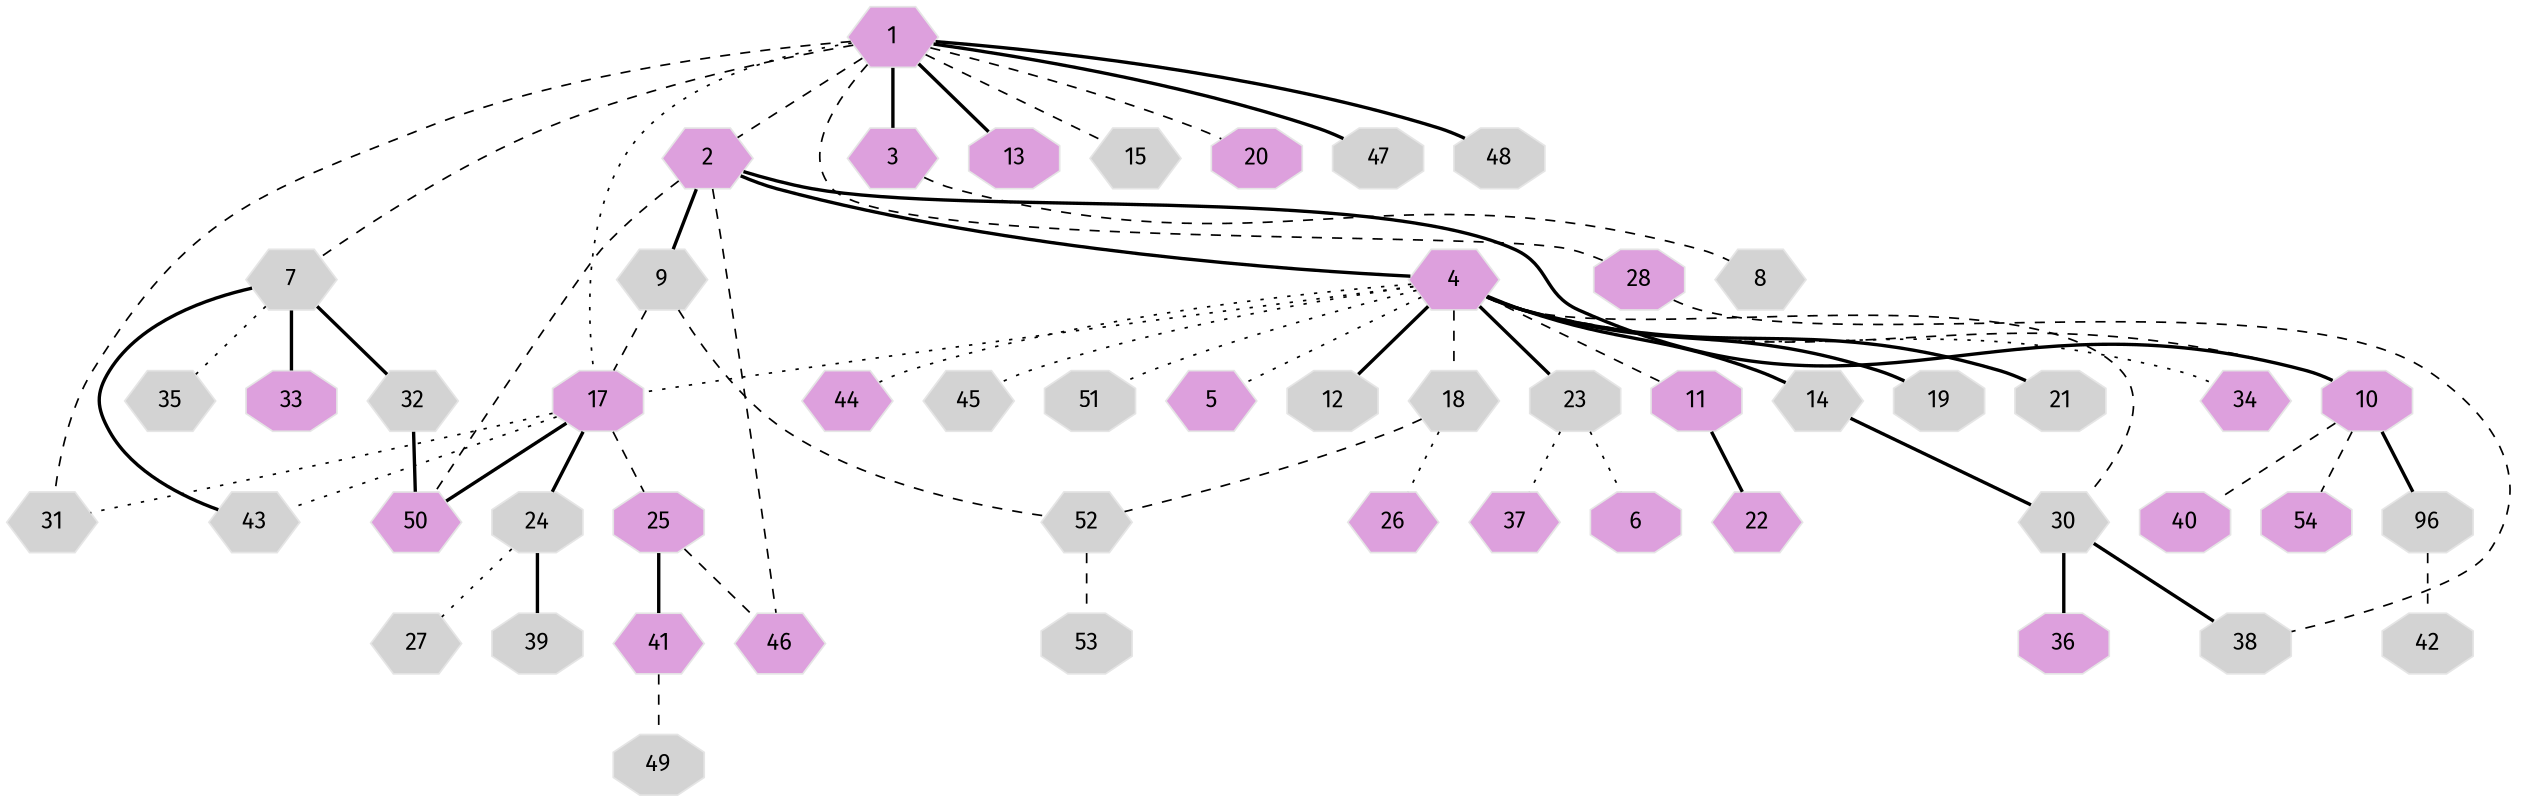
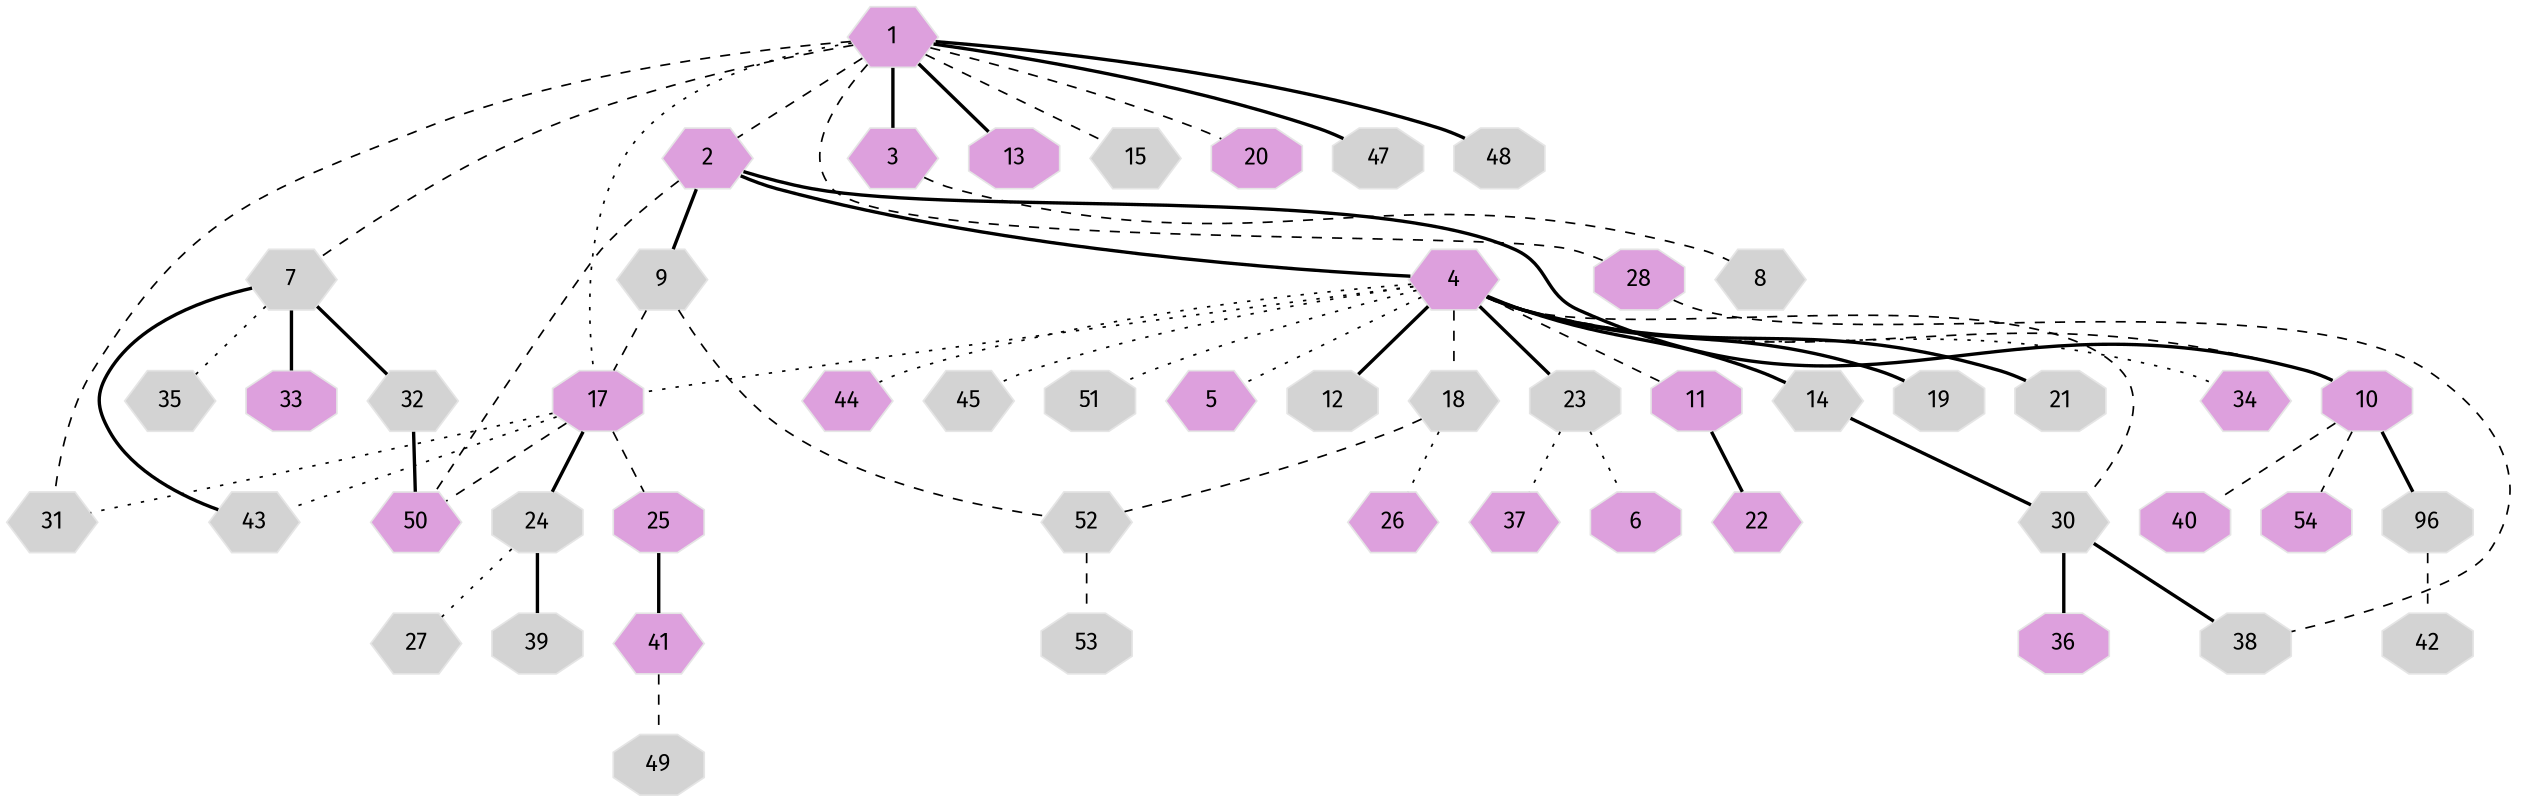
edge "17" -- "50": style bold -> dashed
node "46": removed
